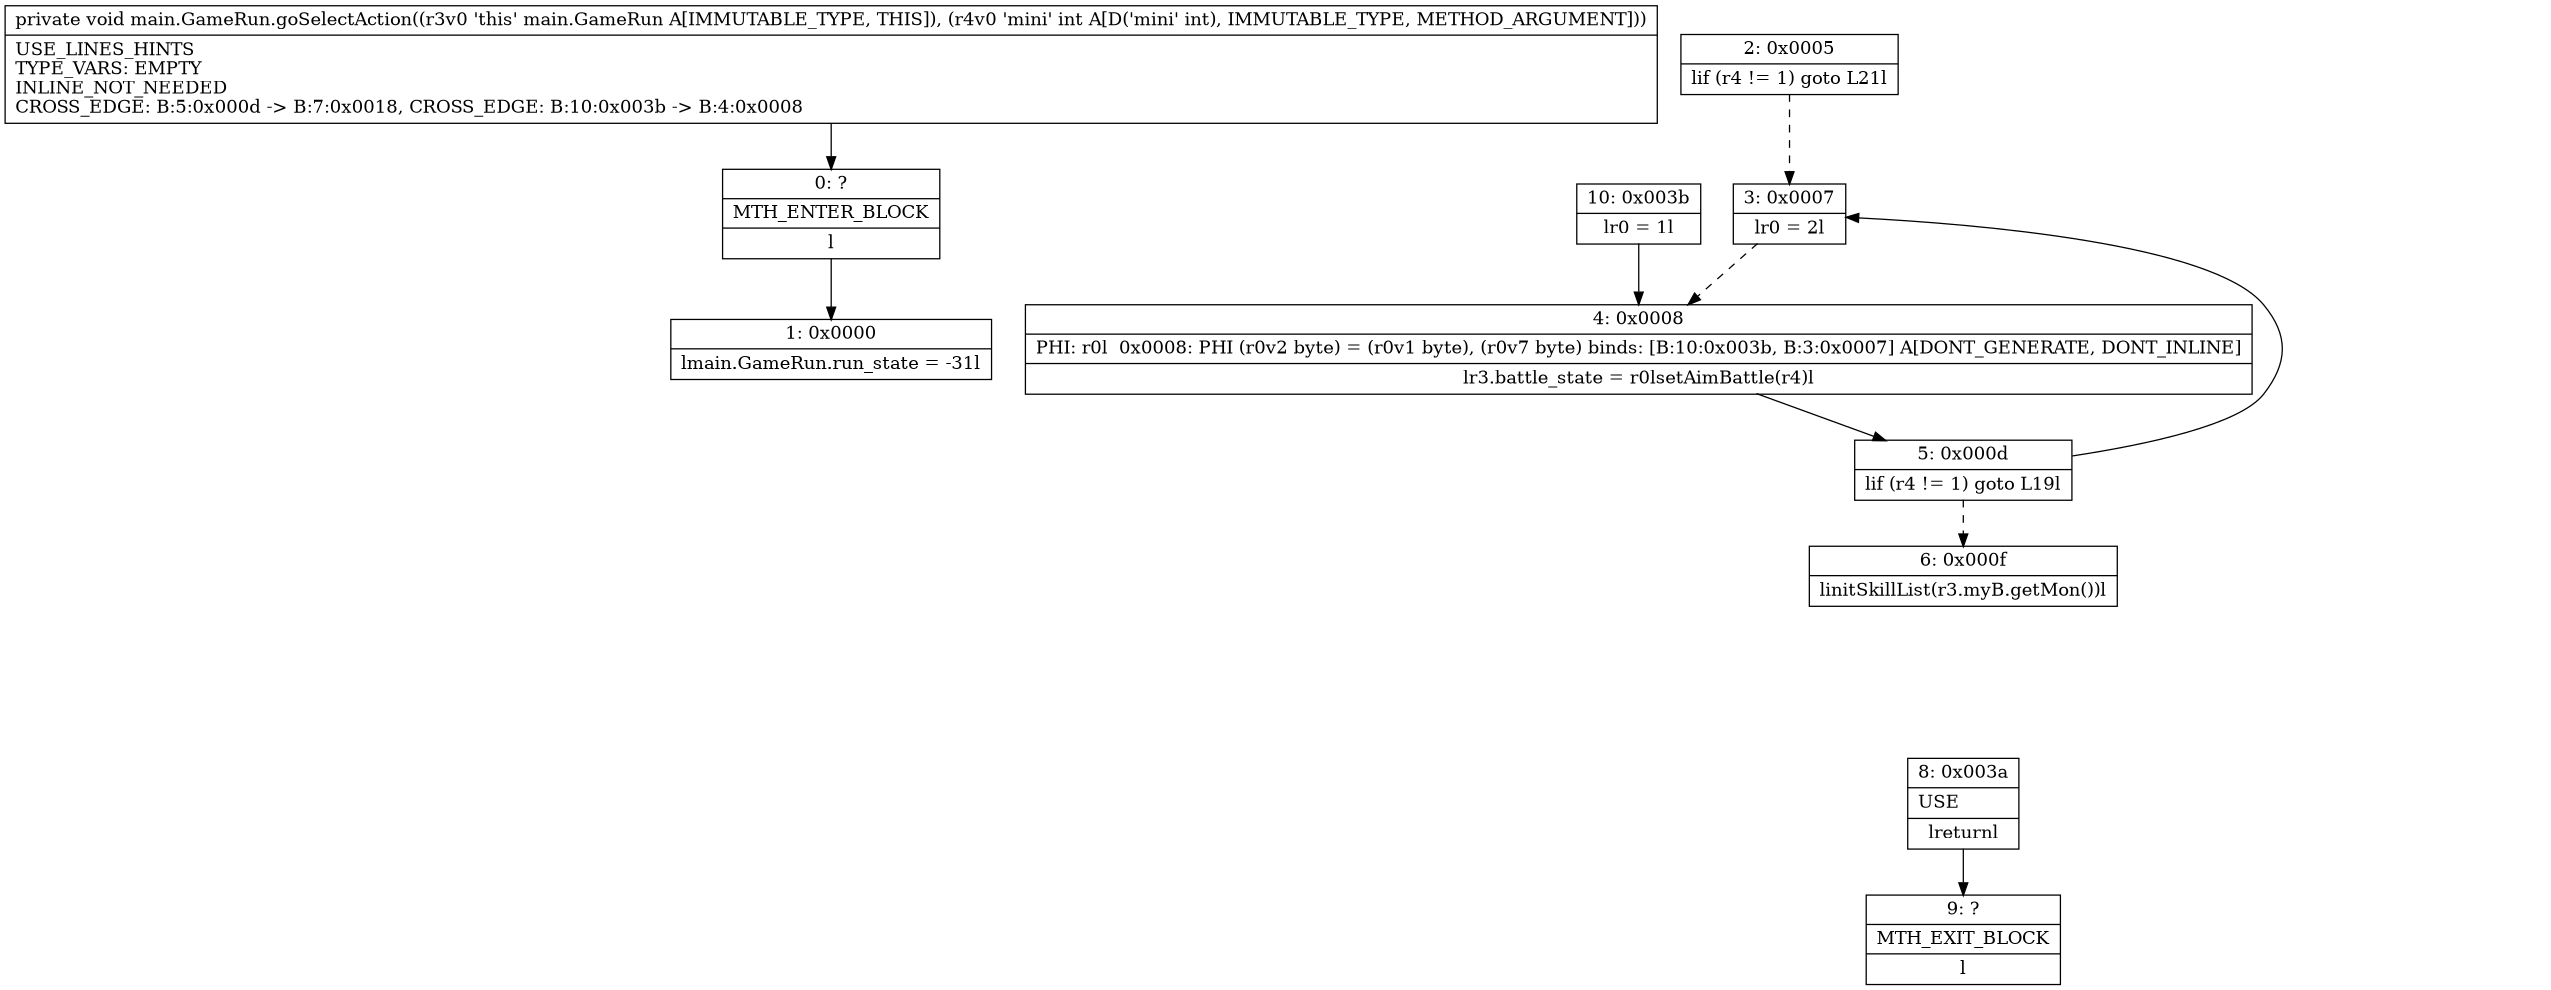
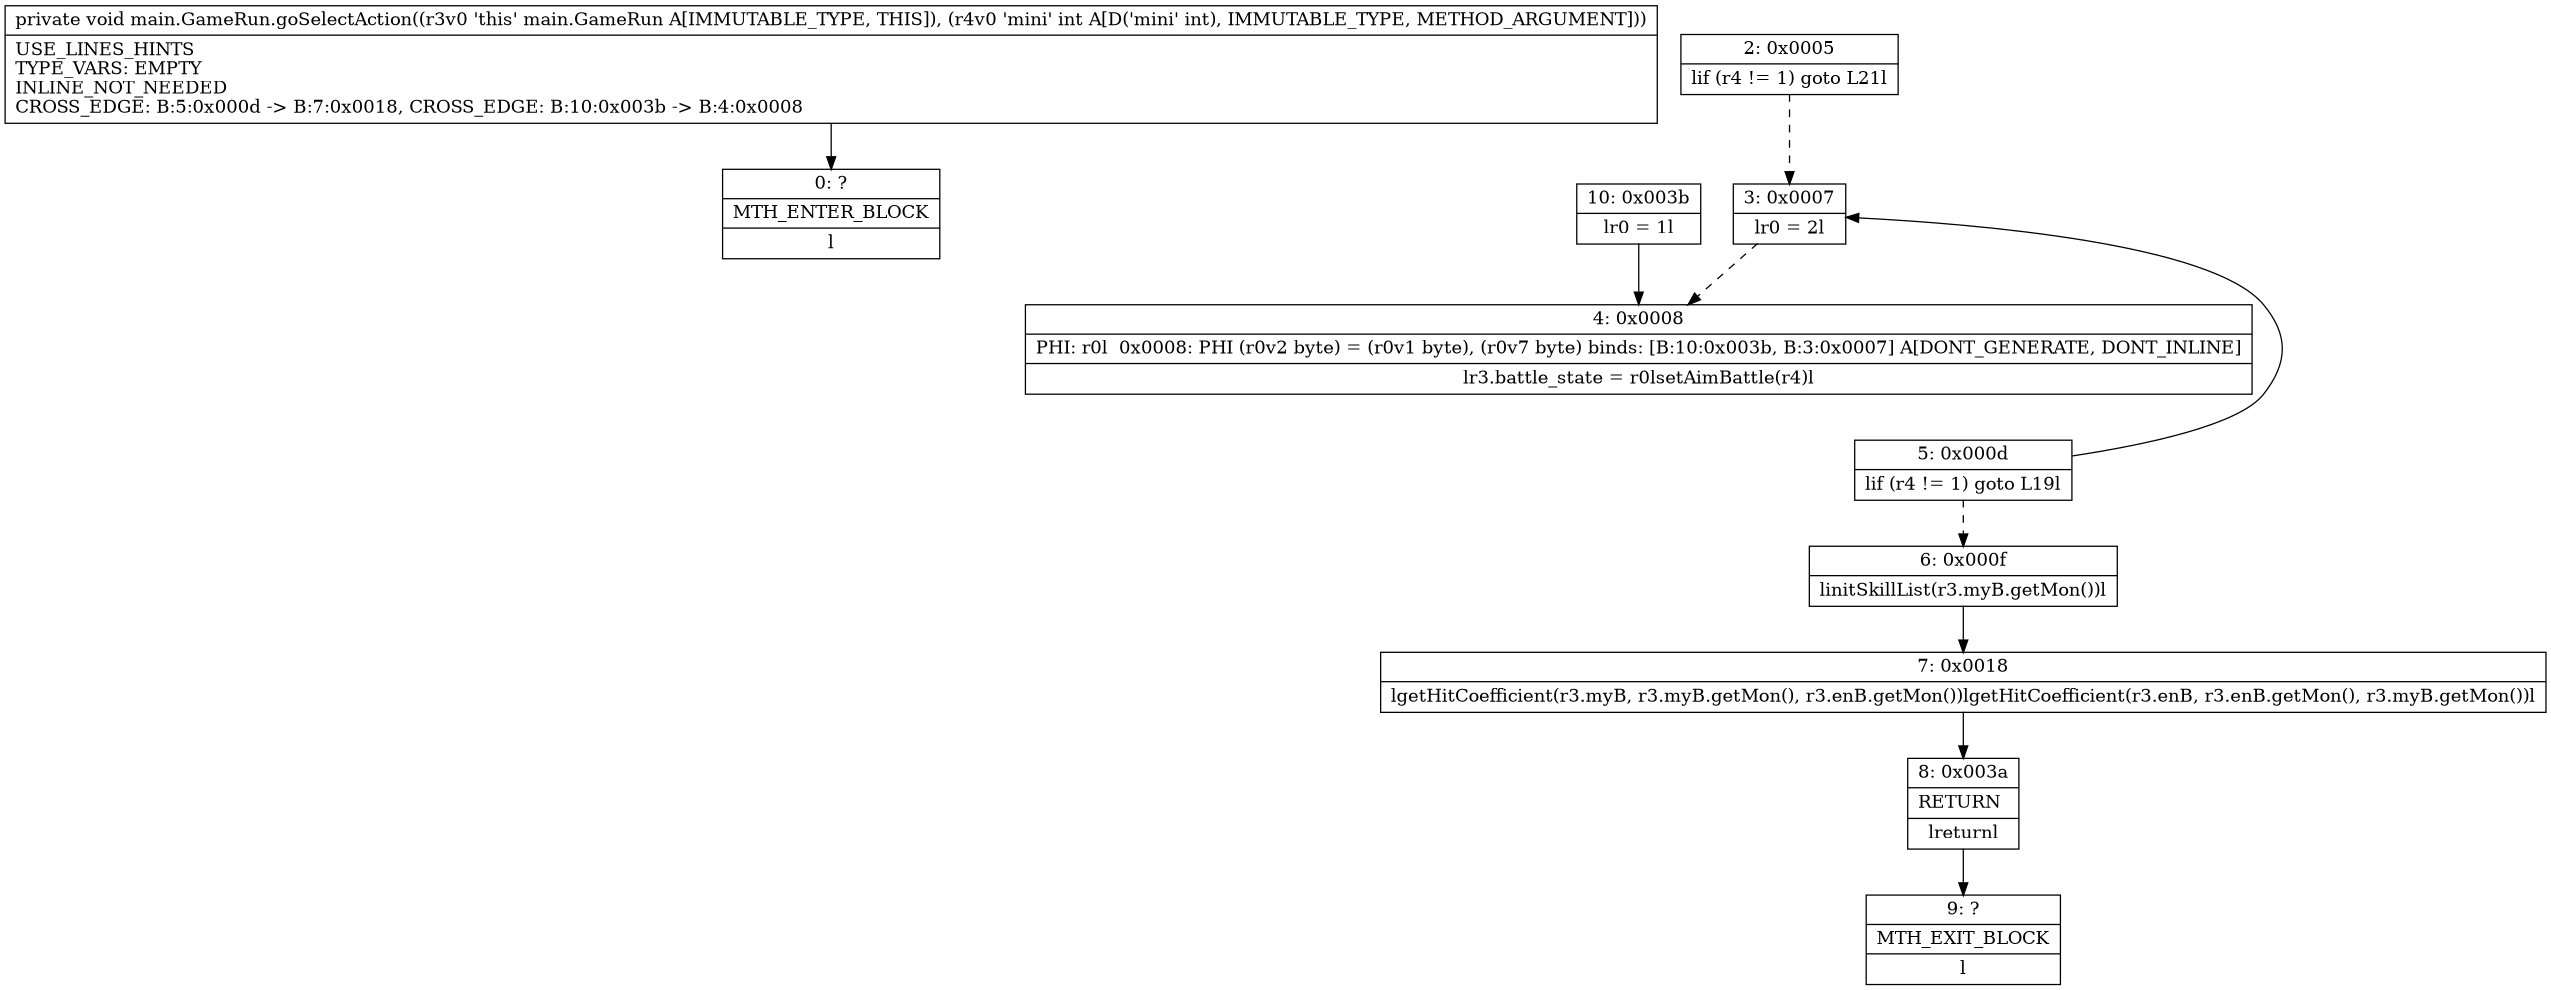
node "1: 0x0000": removed
edge "4: 0x0008" -> "5: 0x000d": removed
node "7: 0x0018": added
node "8: 0x003a": text "USE" -> "RETURN"
